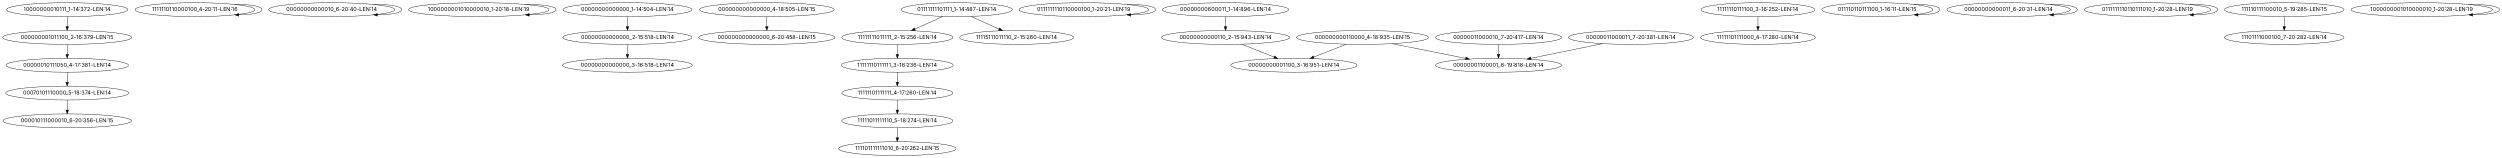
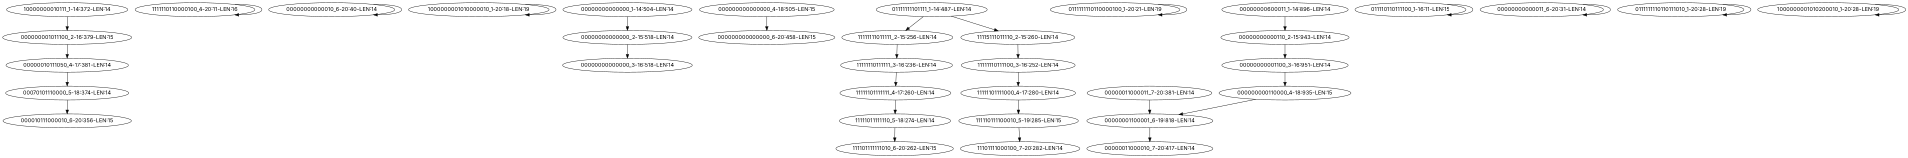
node "1000000001010000010_1-20:28-LEN:19": label "1000000001010000010_1-20:28-LEN:19" -> "1000000001010200010_1-20:28-LEN:19"
edge "11115111011110_2-15:260-LEN:14" -> "11111110111100_3-16:252-LEN:14": added
edge "00000011000010_7-20:417-LEN:14" -> "00000001100001_6-19:818-LEN:14": reversed
edge "000000000110000_4-18:935-LEN:15" -> "00000000001100_3-16:951-LEN:14": reversed
edge "11111101111000_4-17:280-LEN:14" -> "111110111100010_5-19:285-LEN:15": added
